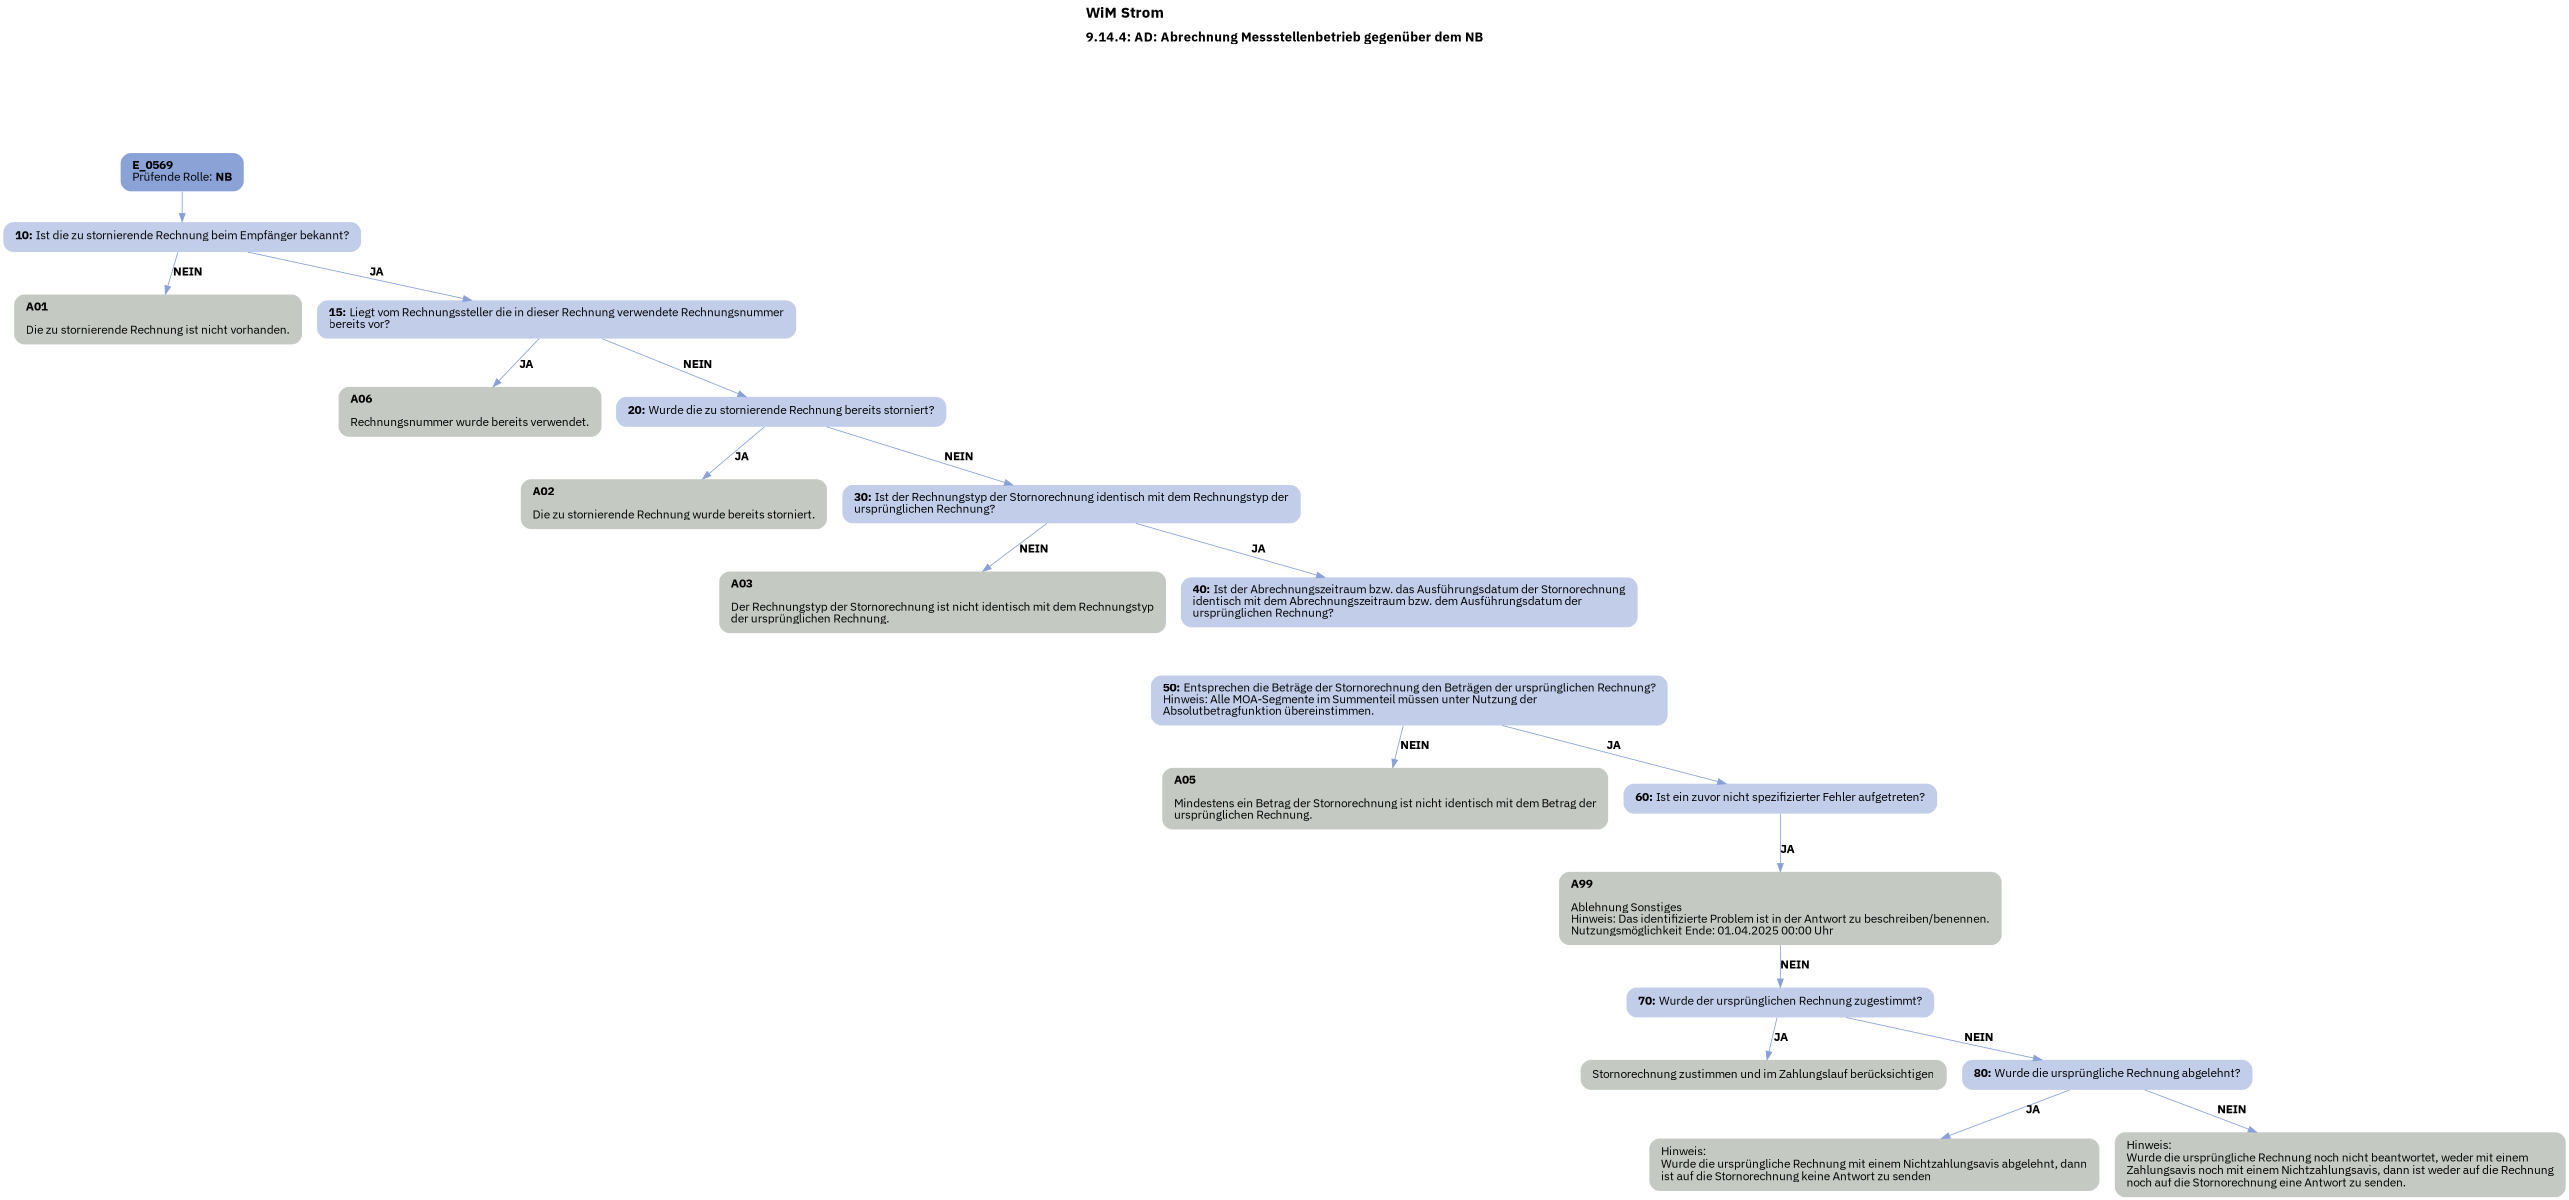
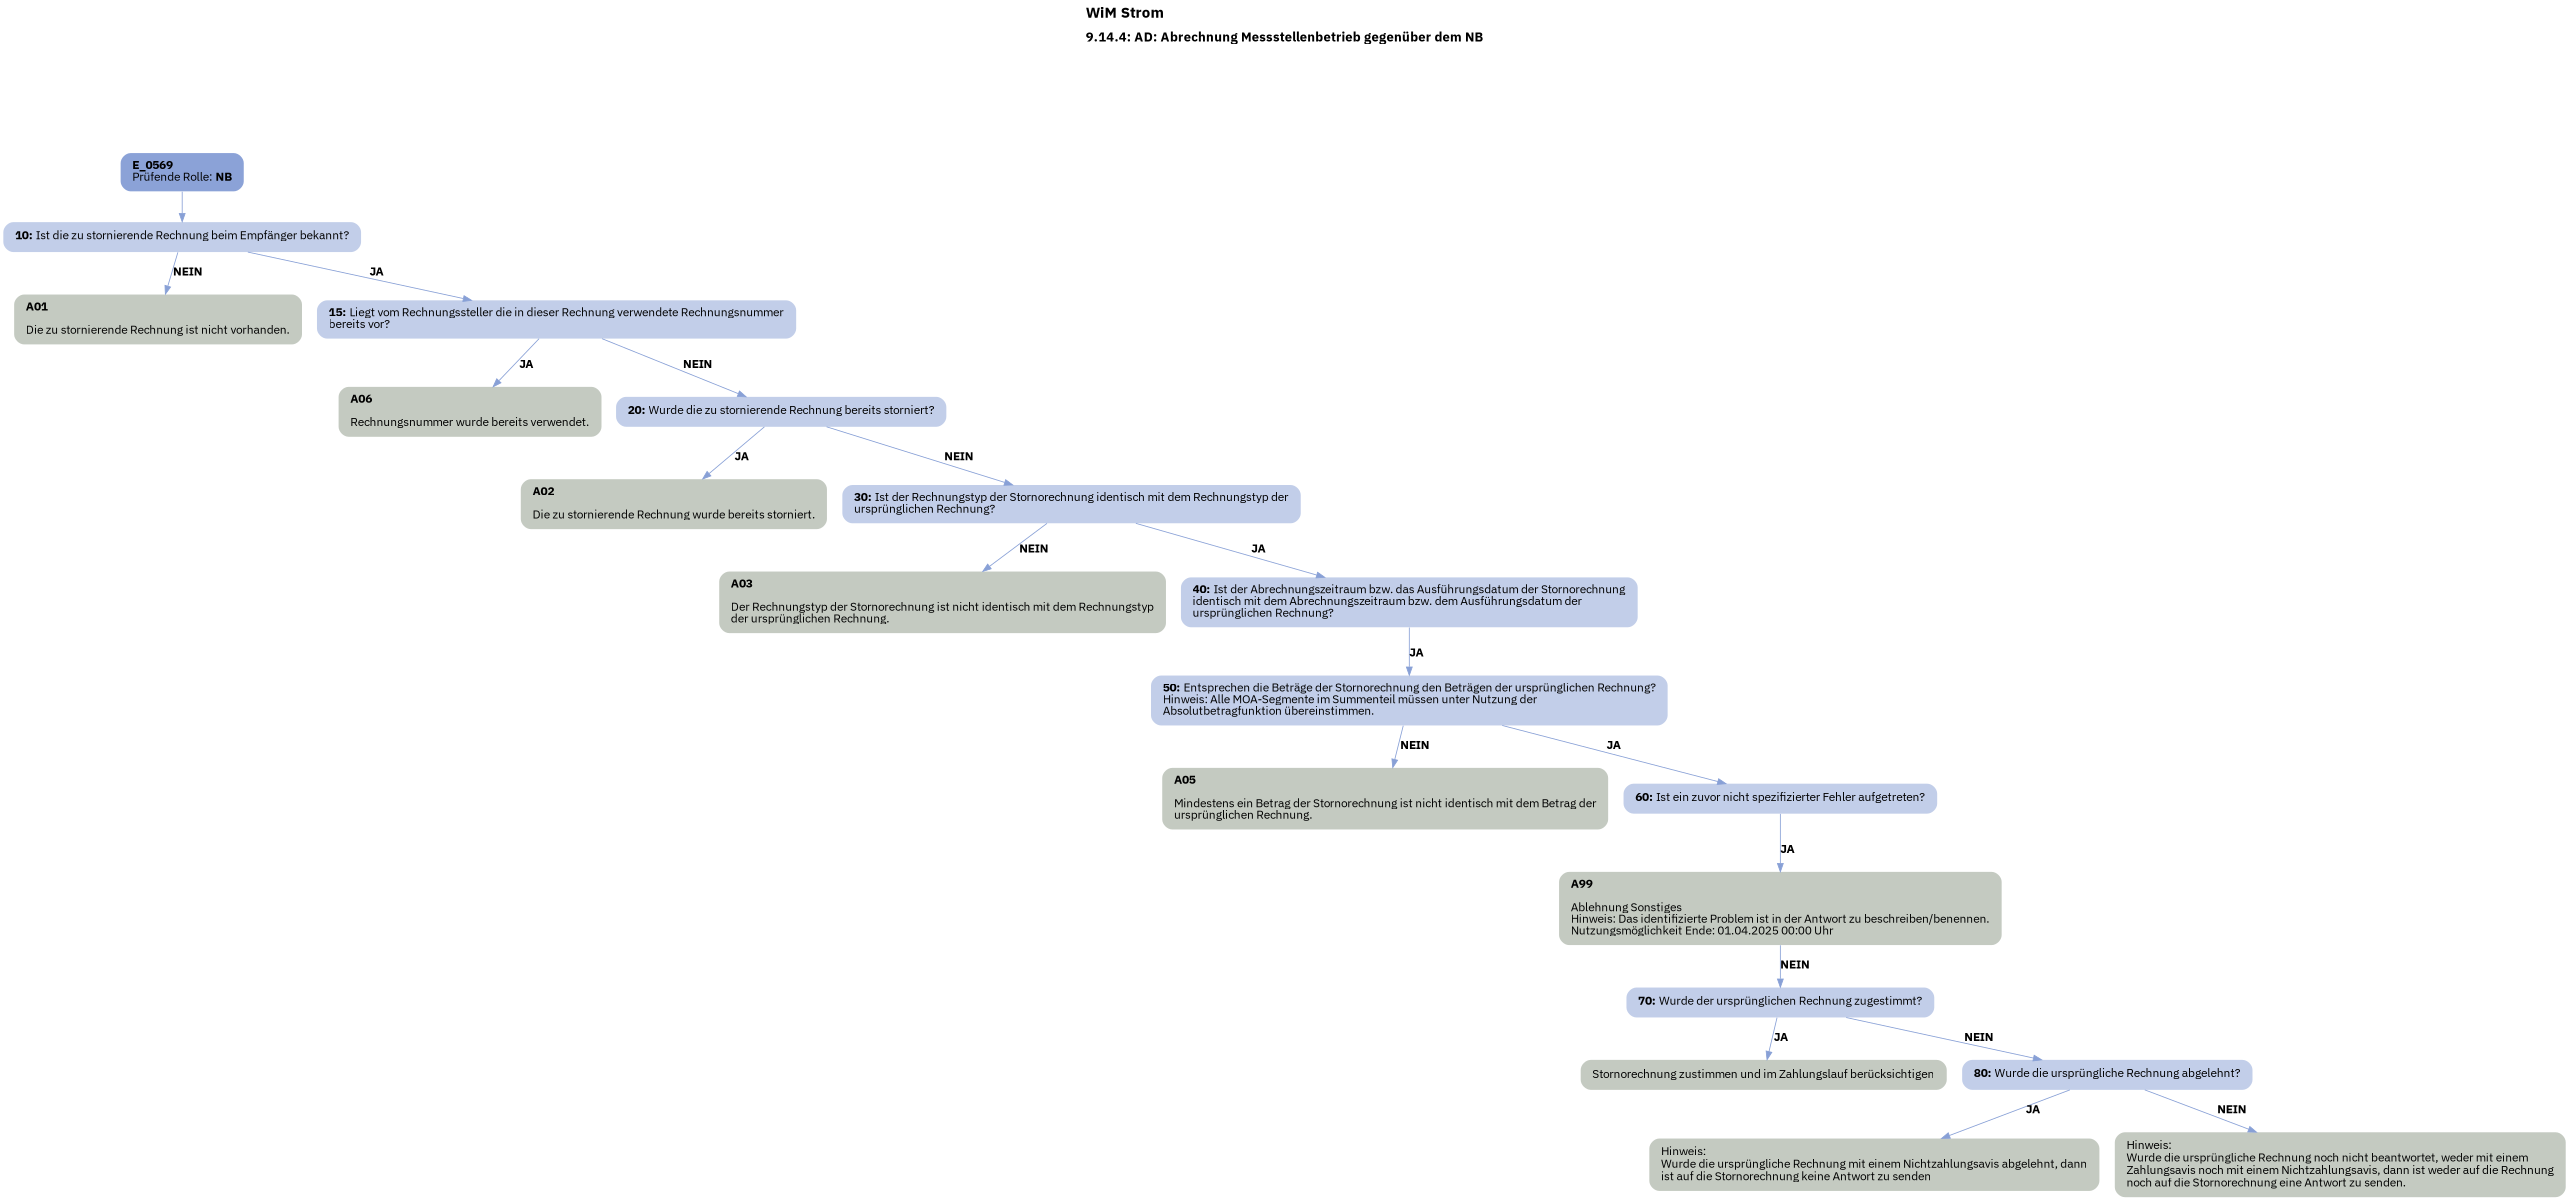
edge "40:" -> "50:": added, label "JA"
